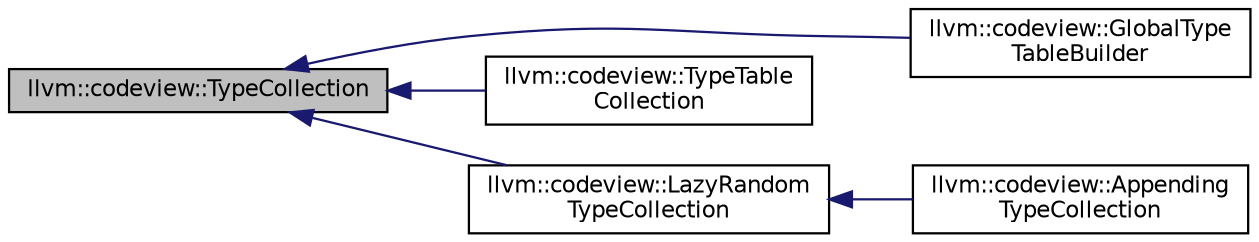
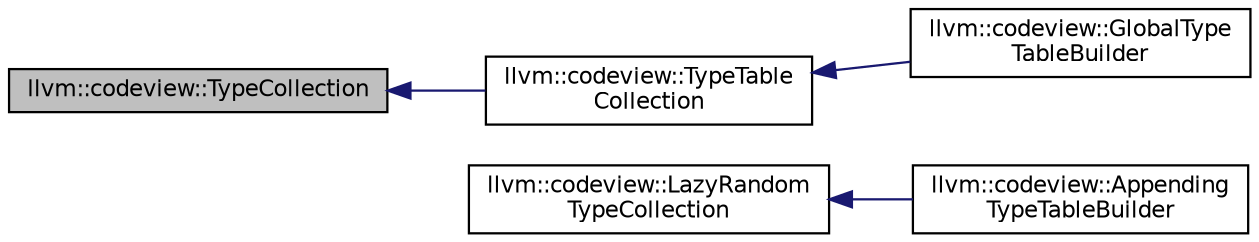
edge "llvm::codeview::GlobalType TableBuilder" -> "llvm::codeview::TypeCollection": now "llvm::codeview::GlobalType TableBuilder" -> "llvm::codeview::TypeTable Collection"
edge "llvm::codeview::LazyRandom TypeCollection" -> "llvm::codeview::TypeCollection": removed
node "llvm::codeview::Appending TypeCollection": label "llvm::codeview::Appending TypeCollection" -> "llvm::codeview::Appending TypeTableBuilder"
